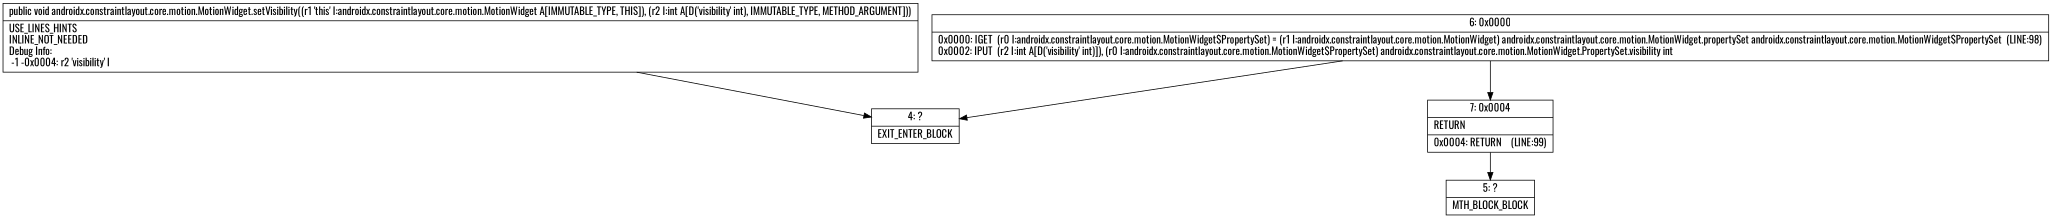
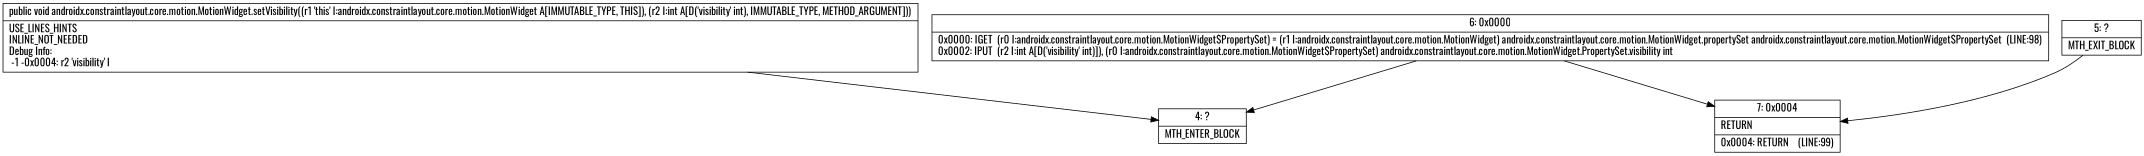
node "4: ?": text "EXIT_ENTER_BLOCK" -> "MTH_ENTER_BLOCK"
edge "7: 0x0004" -> "5: ?": reversed
node "5: ?": text "MTH_BLOCK_BLOCK" -> "MTH_EXIT_BLOCK"
